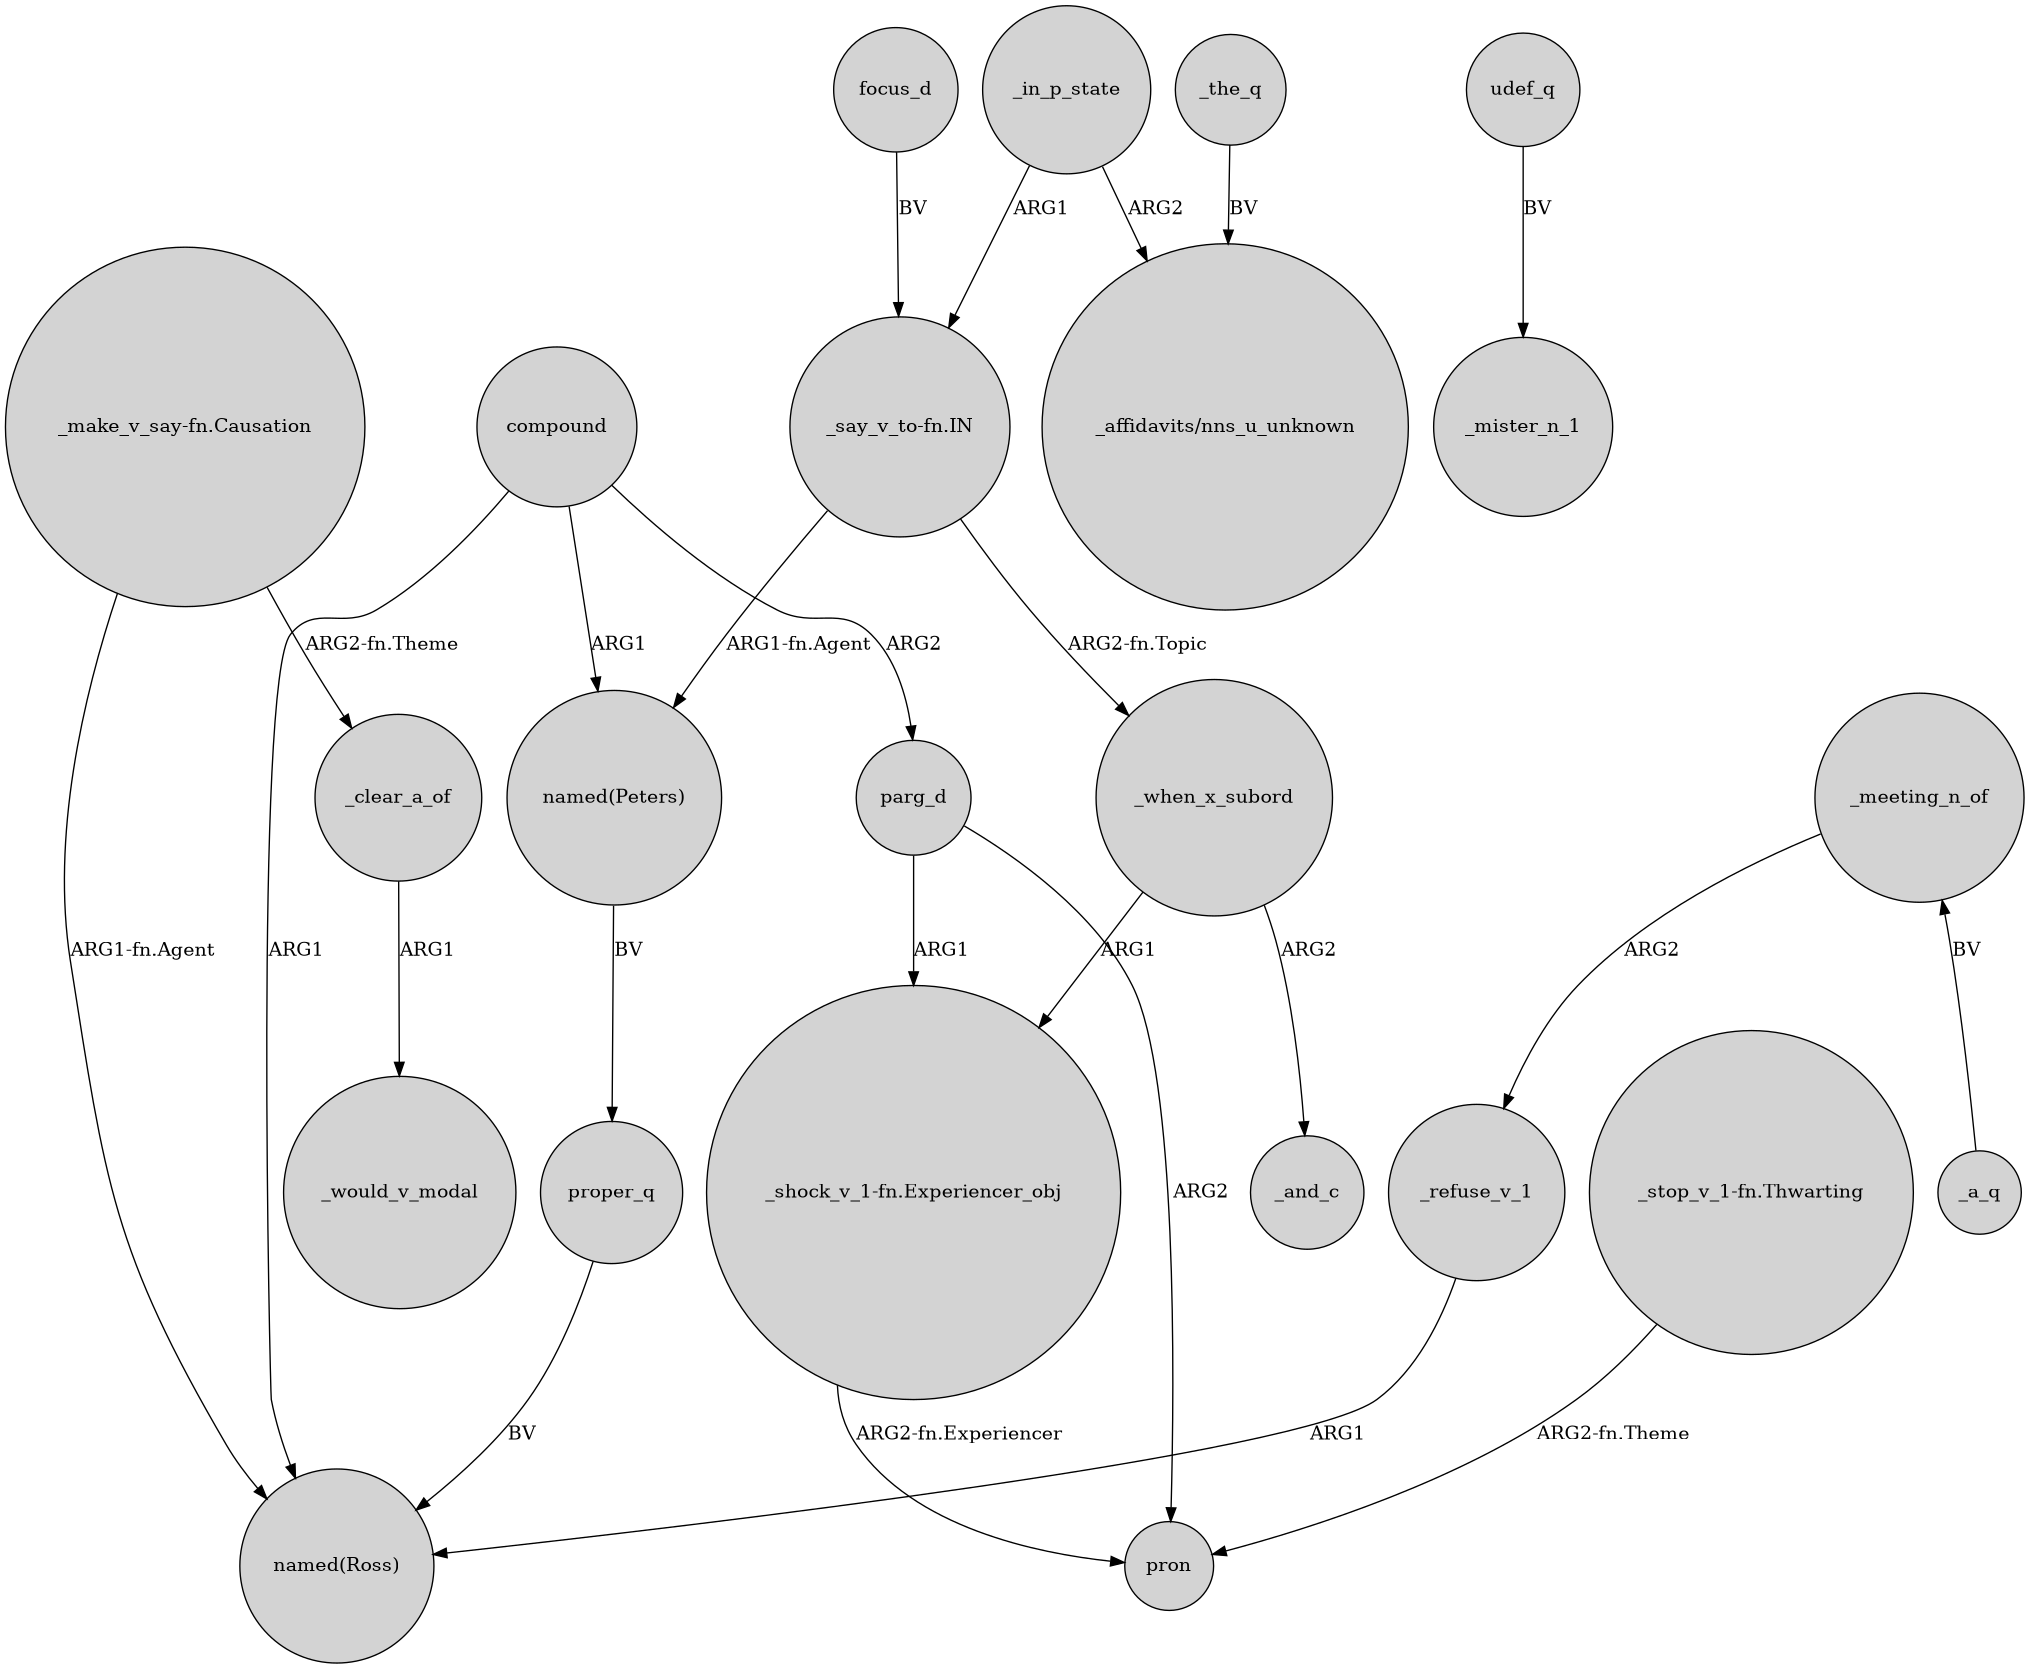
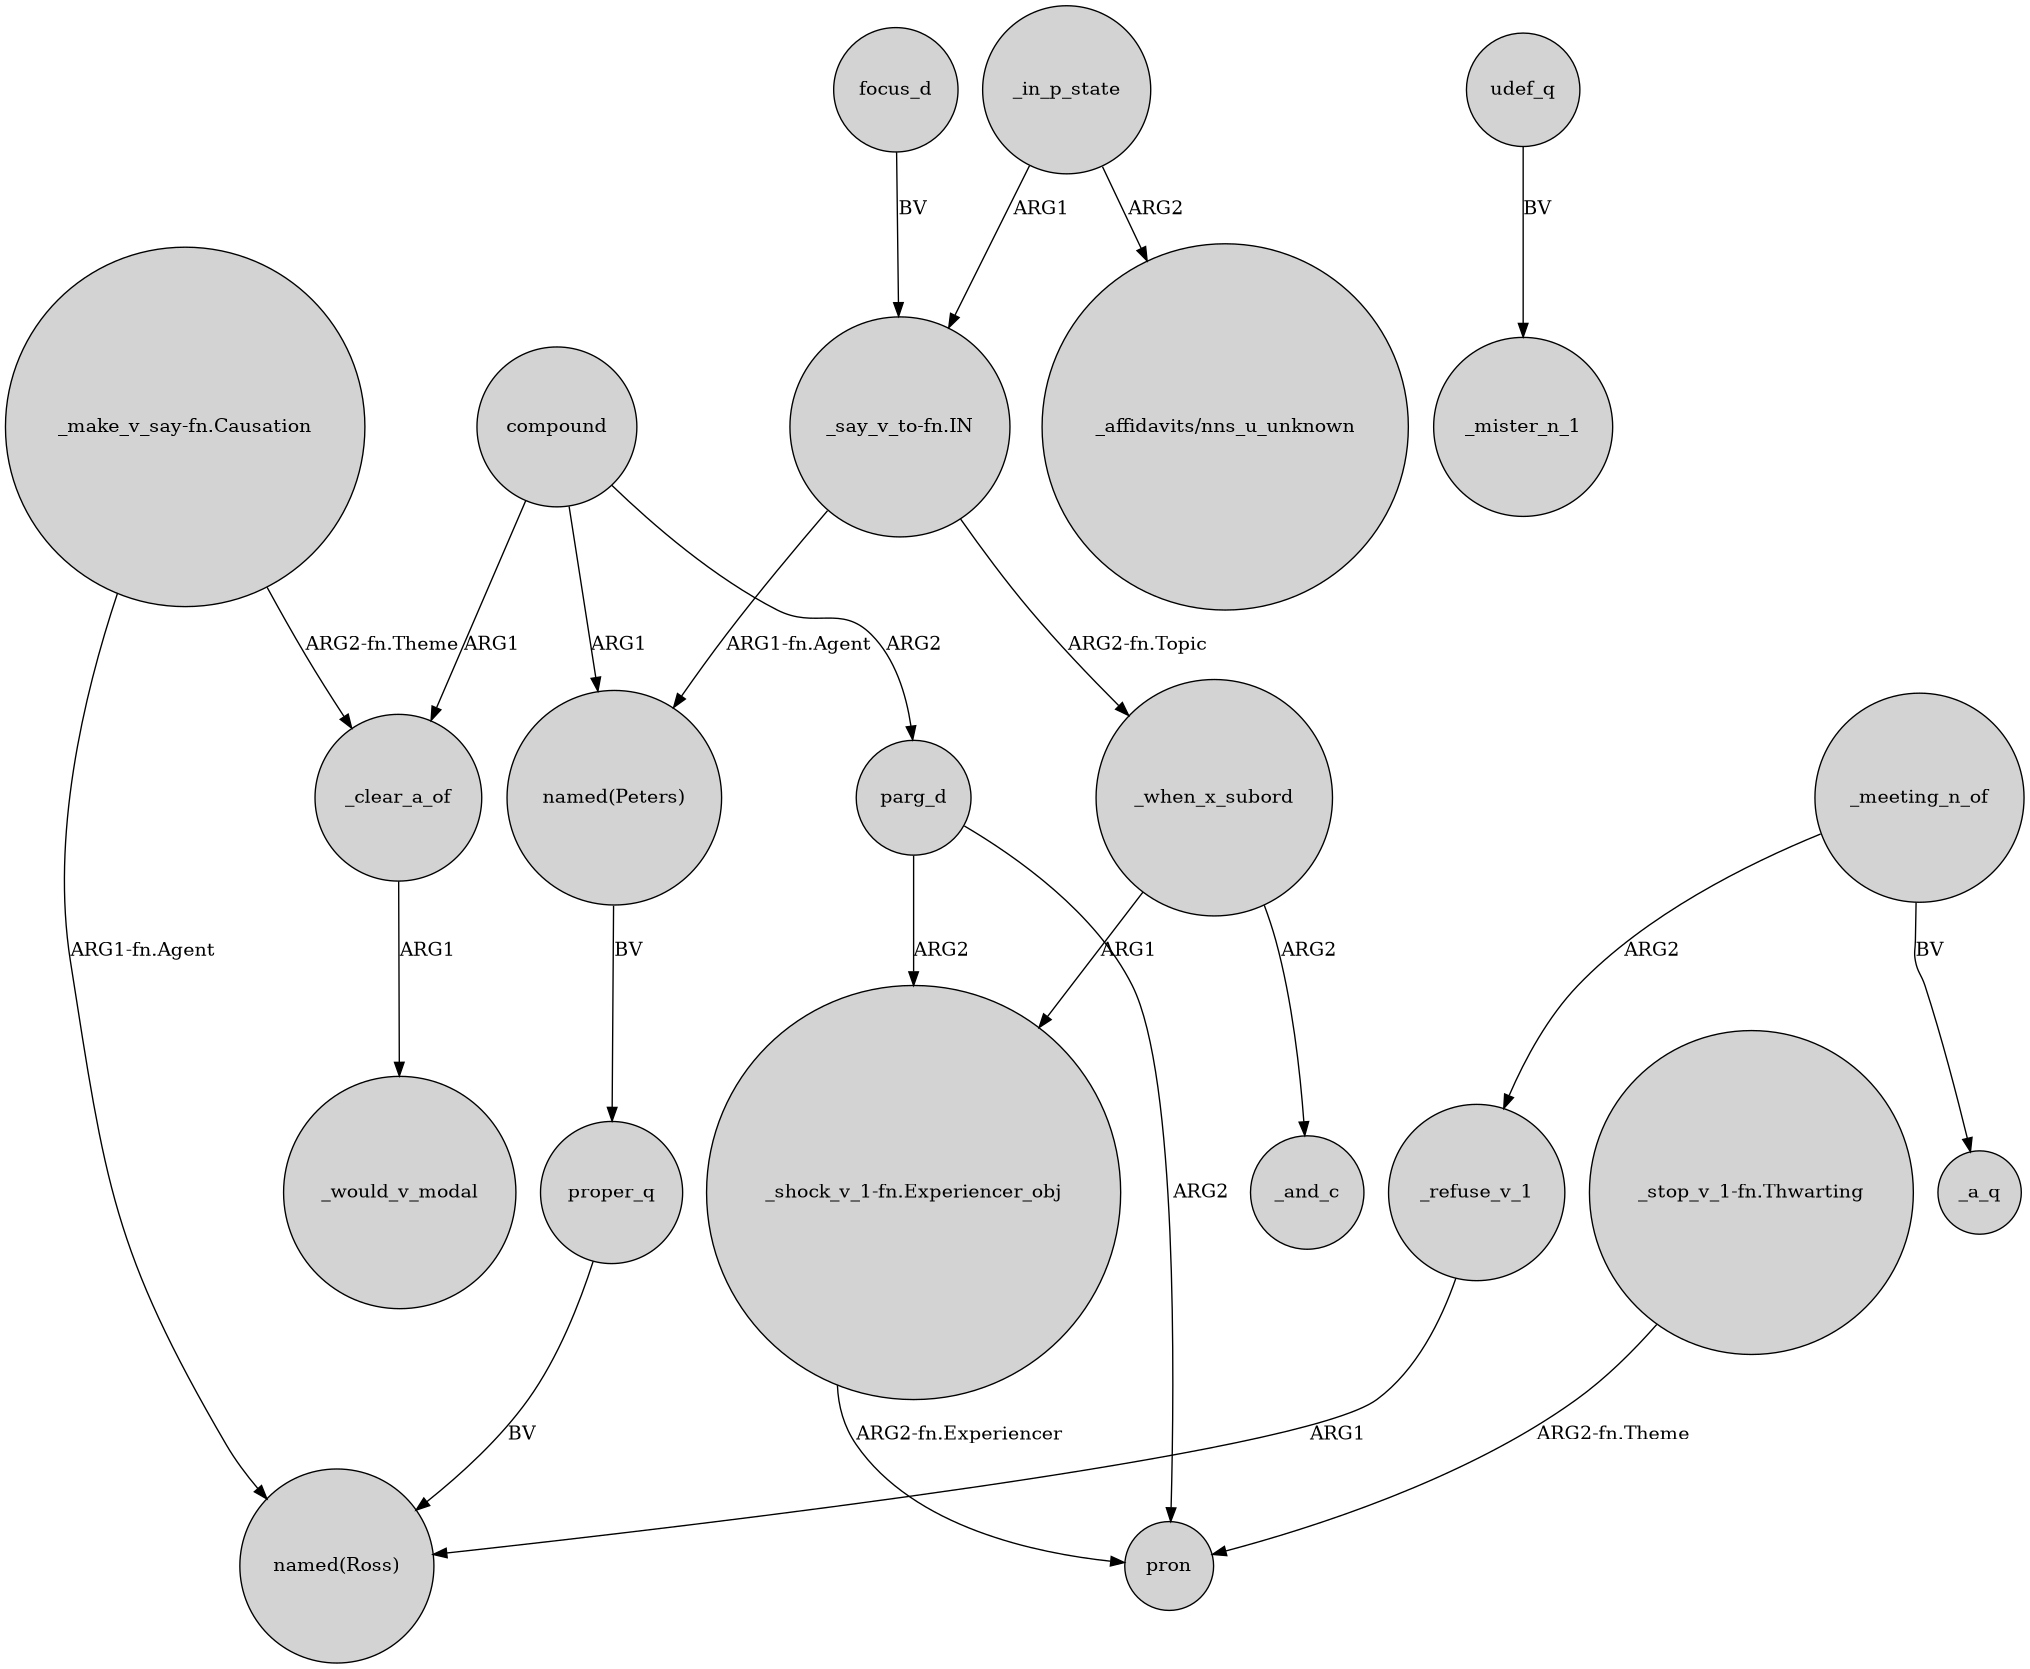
node "_the_q": removed
edge "compound" -> "named(Ross)": now "compound" -> "_clear_a_of"
edge "parg_d" -> "_shock_v_1-fn.Experiencer_obj": label "ARG1" -> "ARG2"
edge "_a_q" -> "_meeting_n_of": reversed
